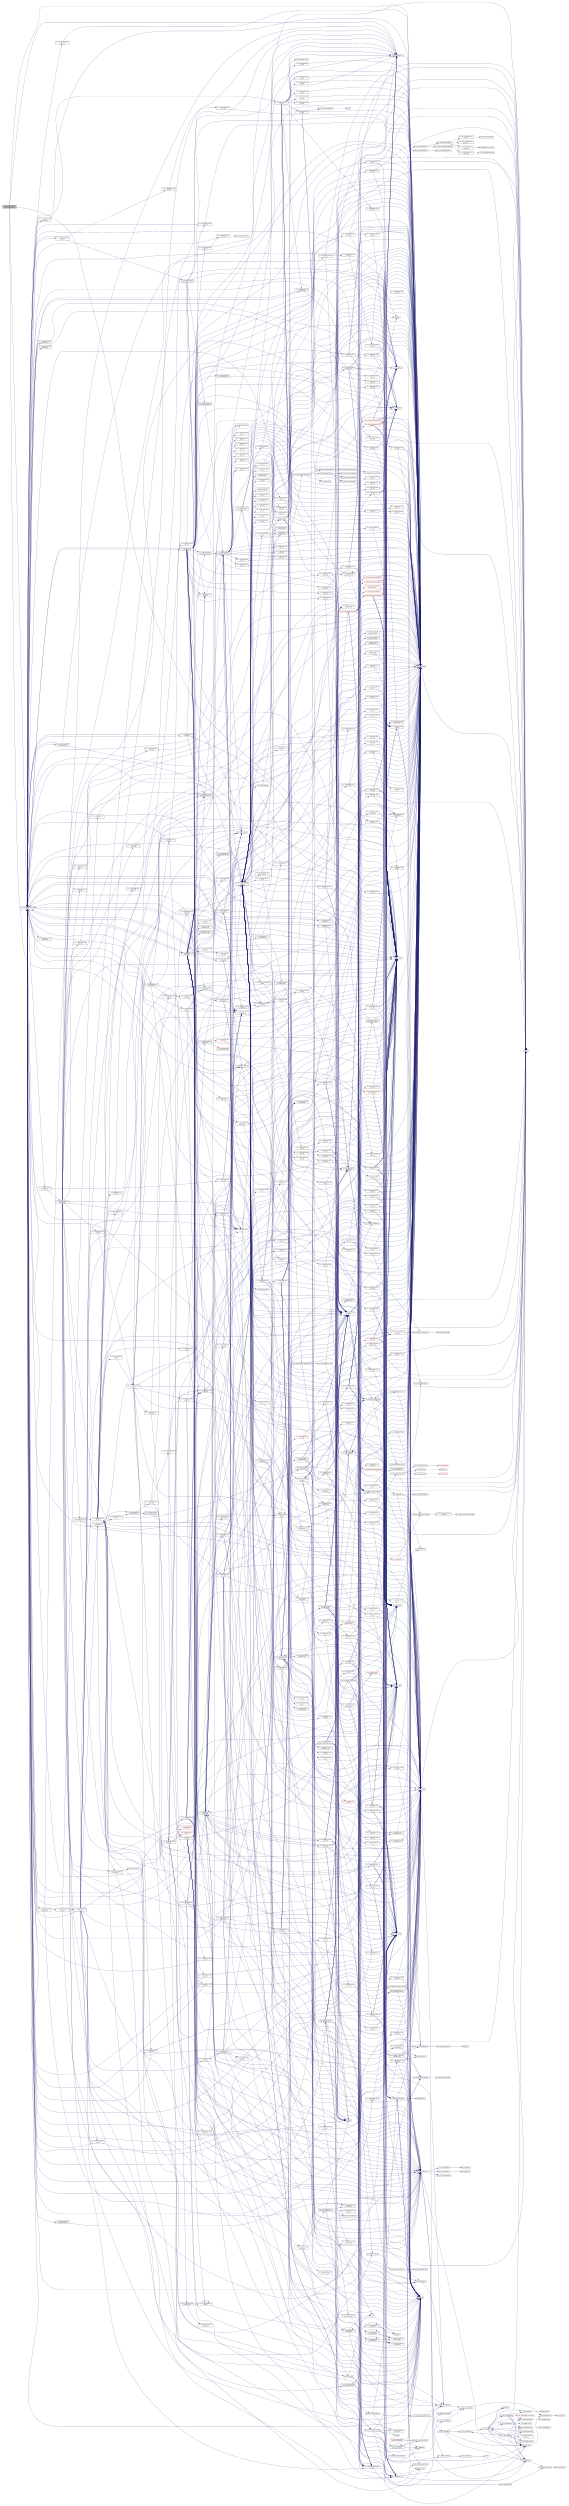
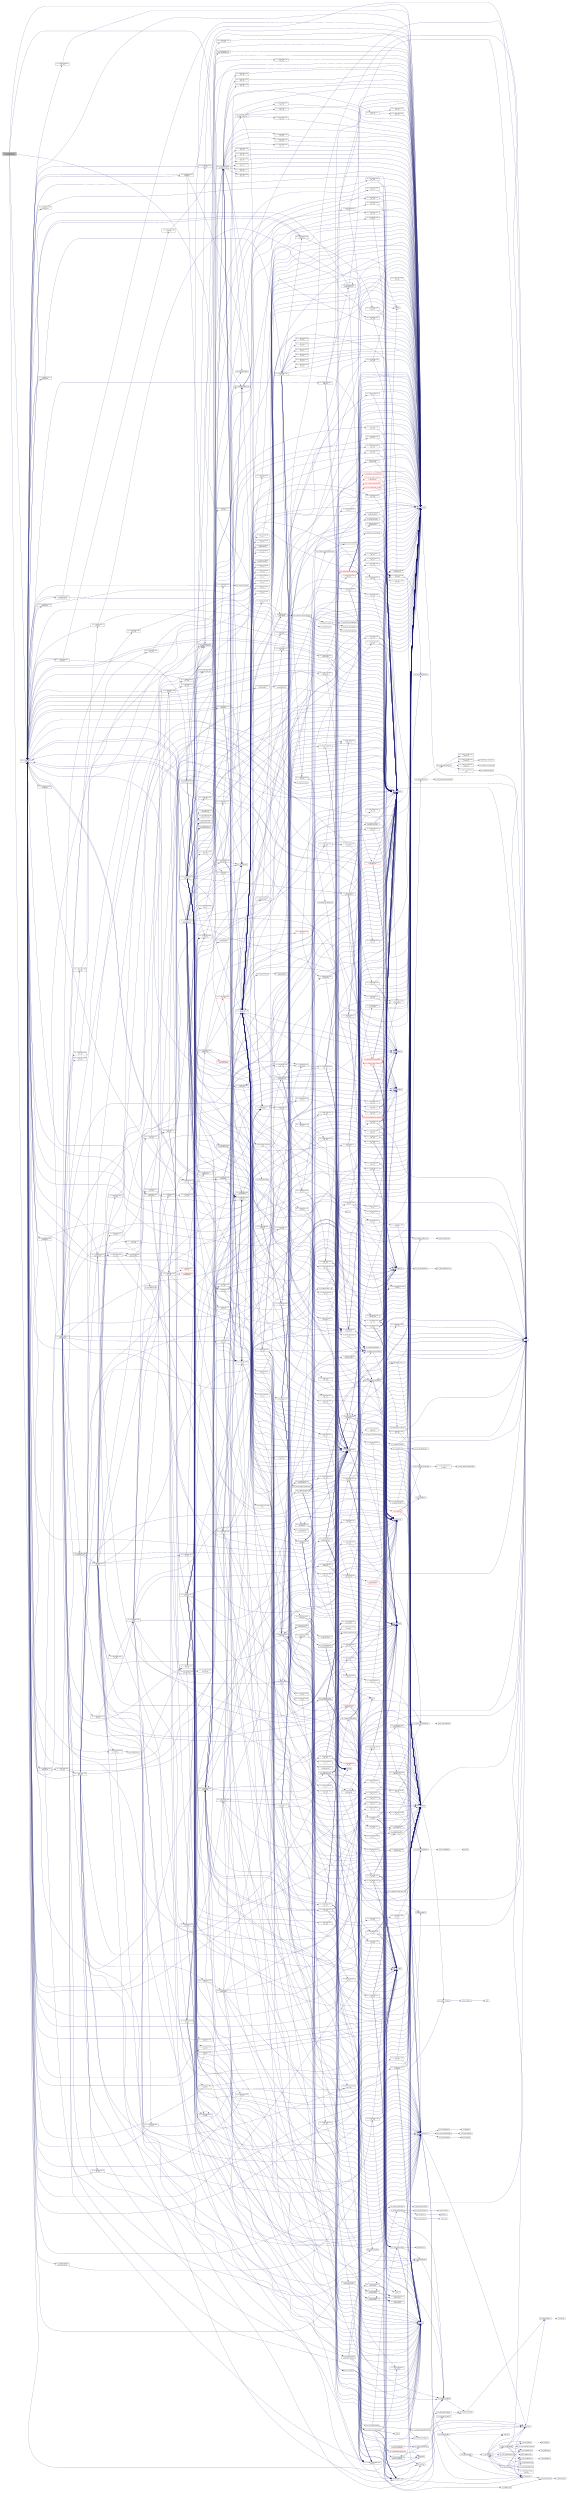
node "omc_CodegenSparseFMI _dumpExp": label "omc_CodegenSparseFMI _dumpExp" -> "omc_CodegenSparseFMI _expTypeFromExpModelica"
node "Print_saveAndClearBuf": added
